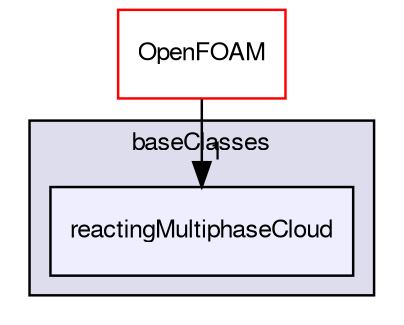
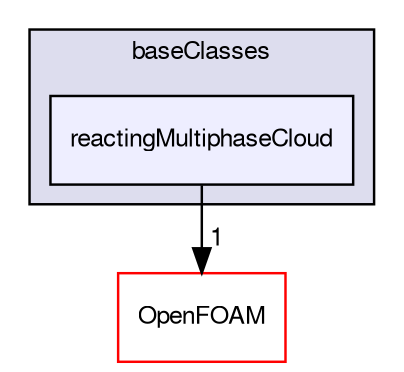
edge "OpenFOAM" -> "reactingMultiphaseCloud": reversed
